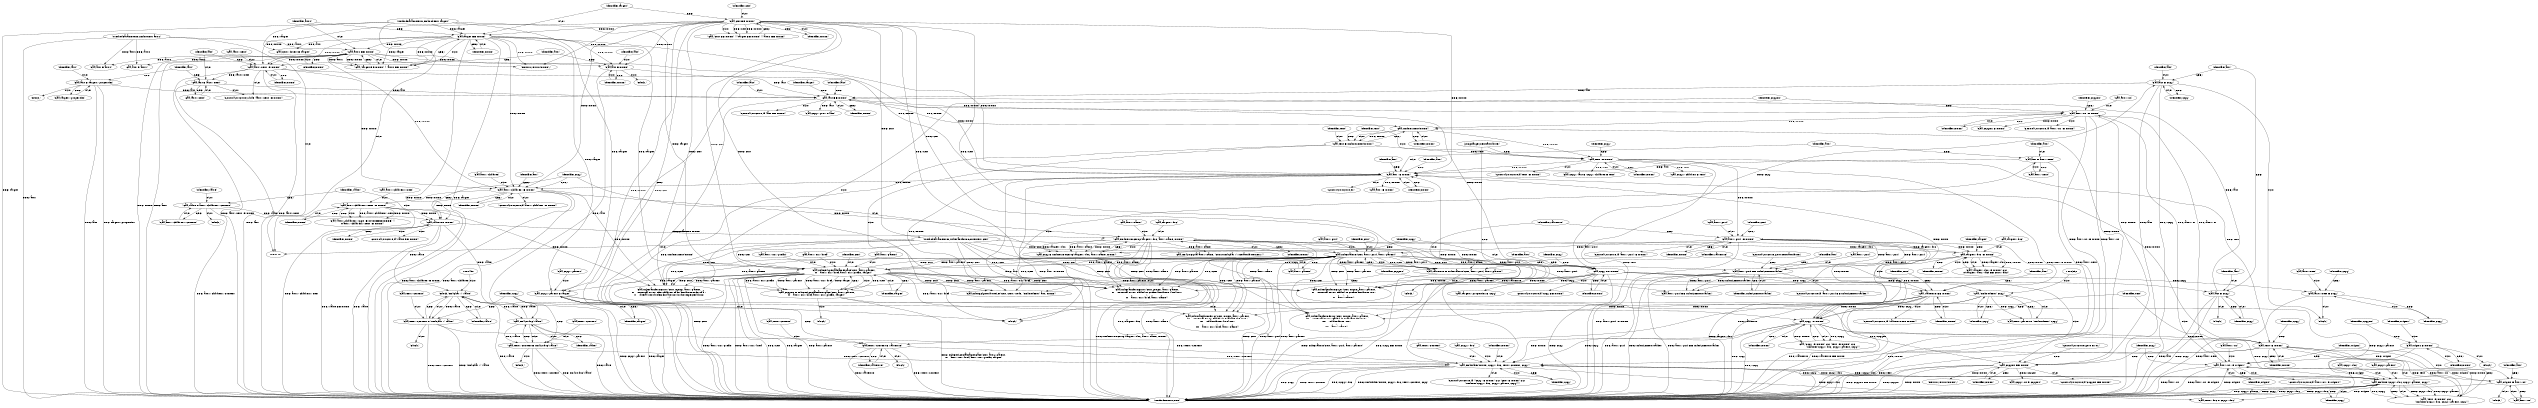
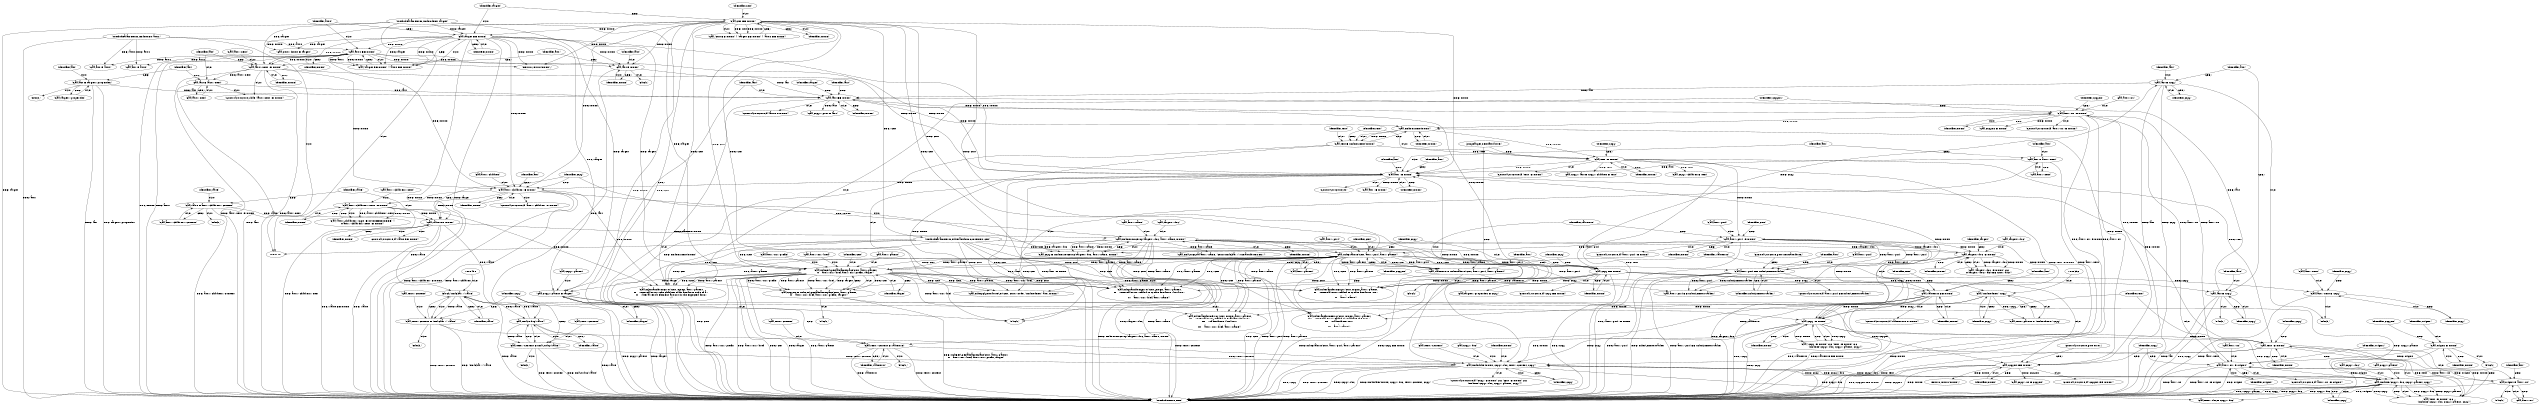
edge "(Call,target == NULL)" -> "(Call,ctxt->insert = target)": label "DDG: attr" -> "DDG: target"
